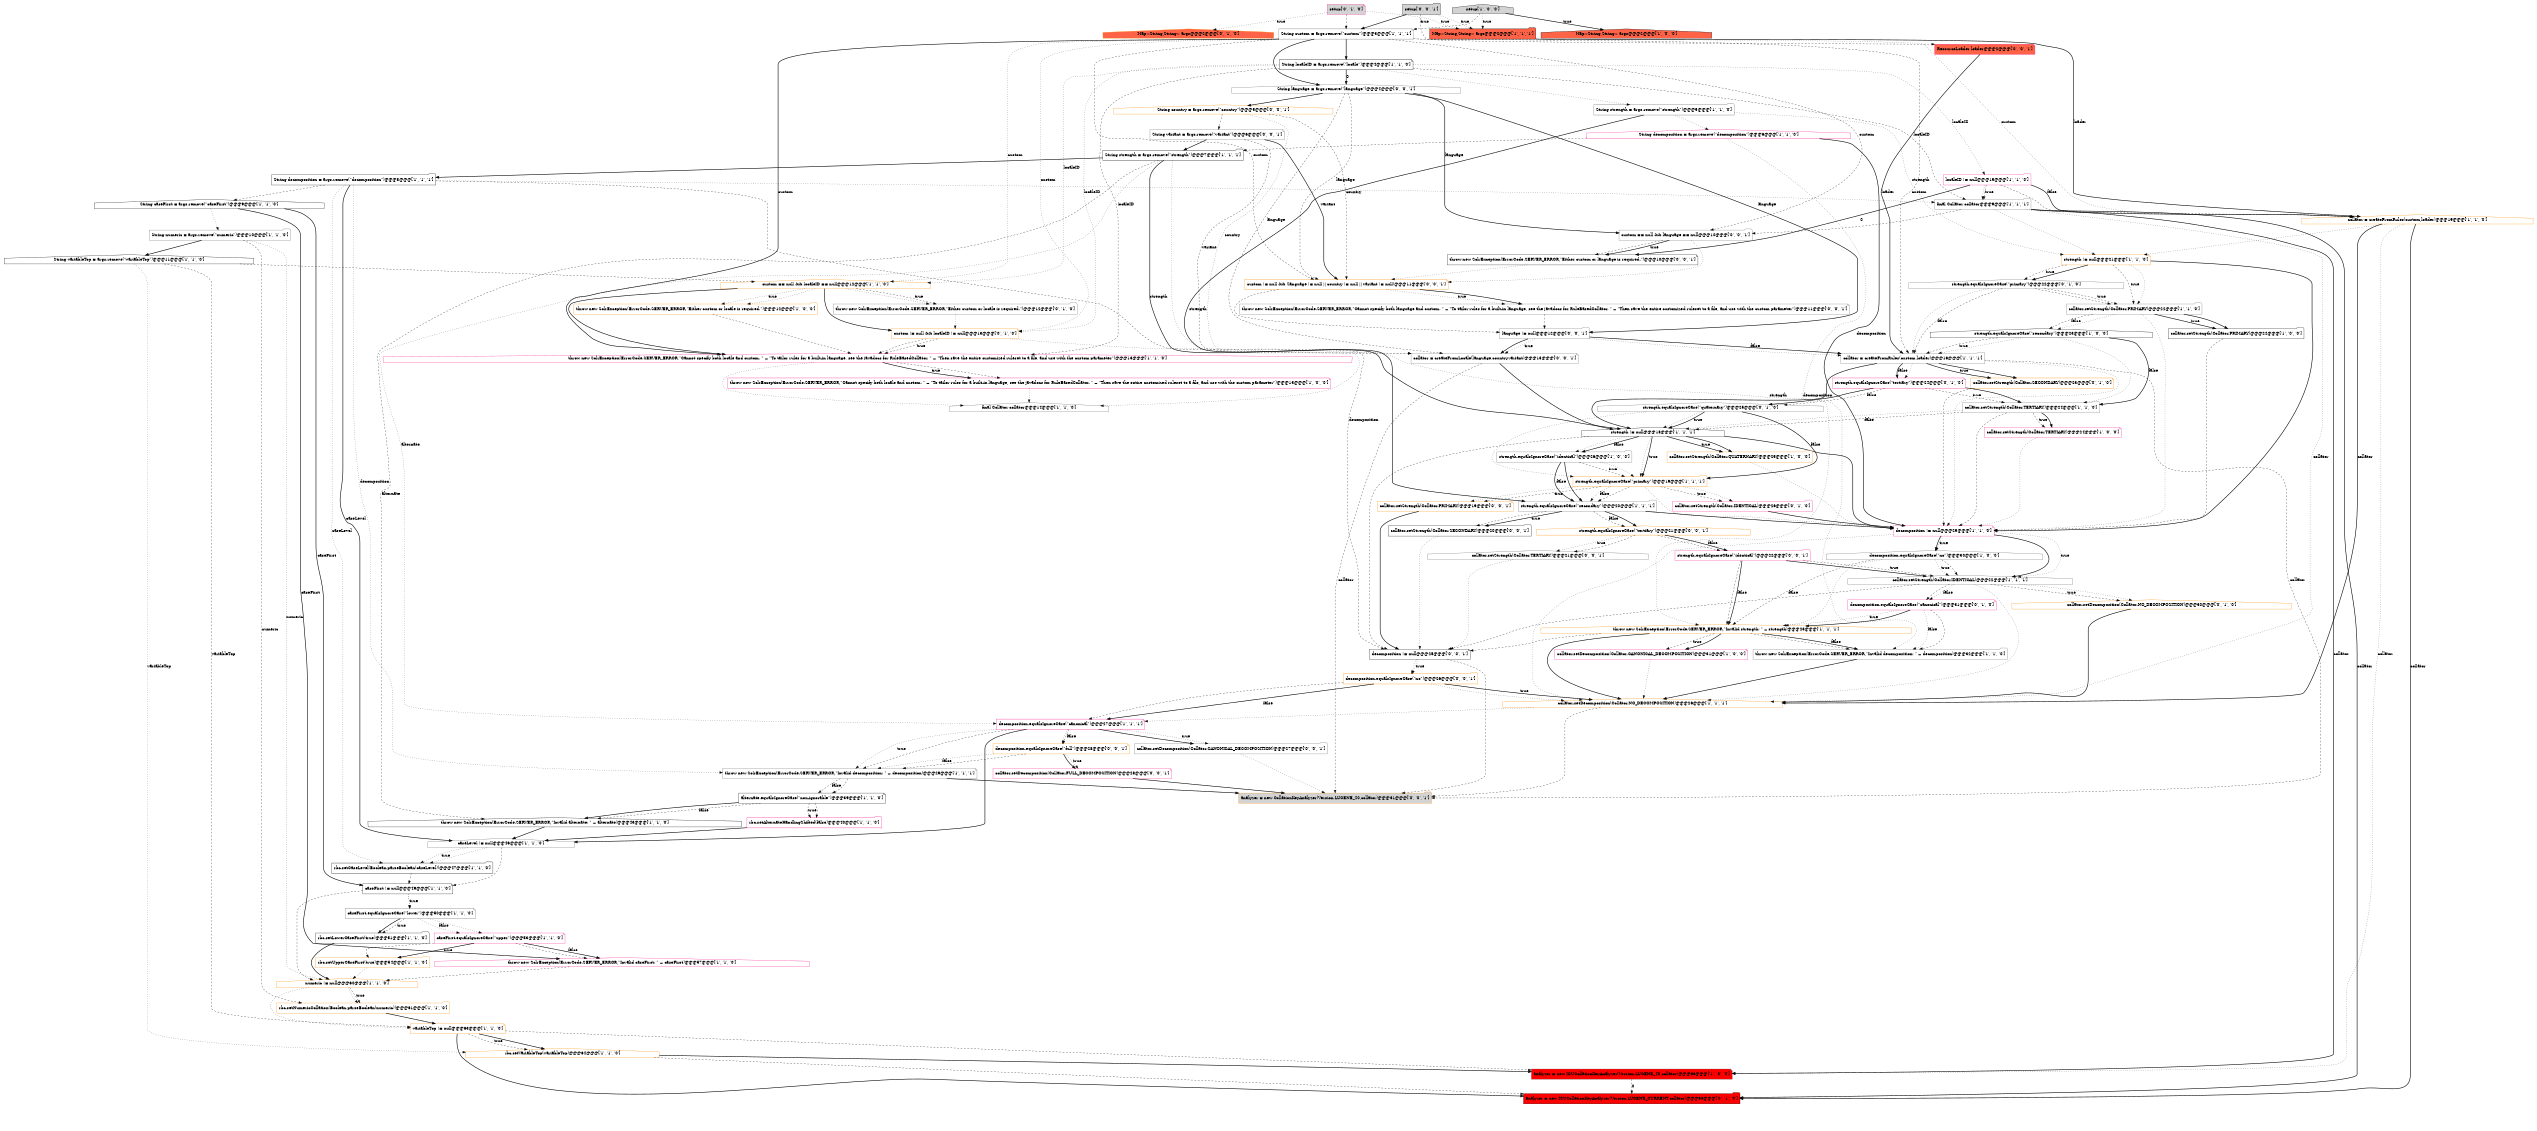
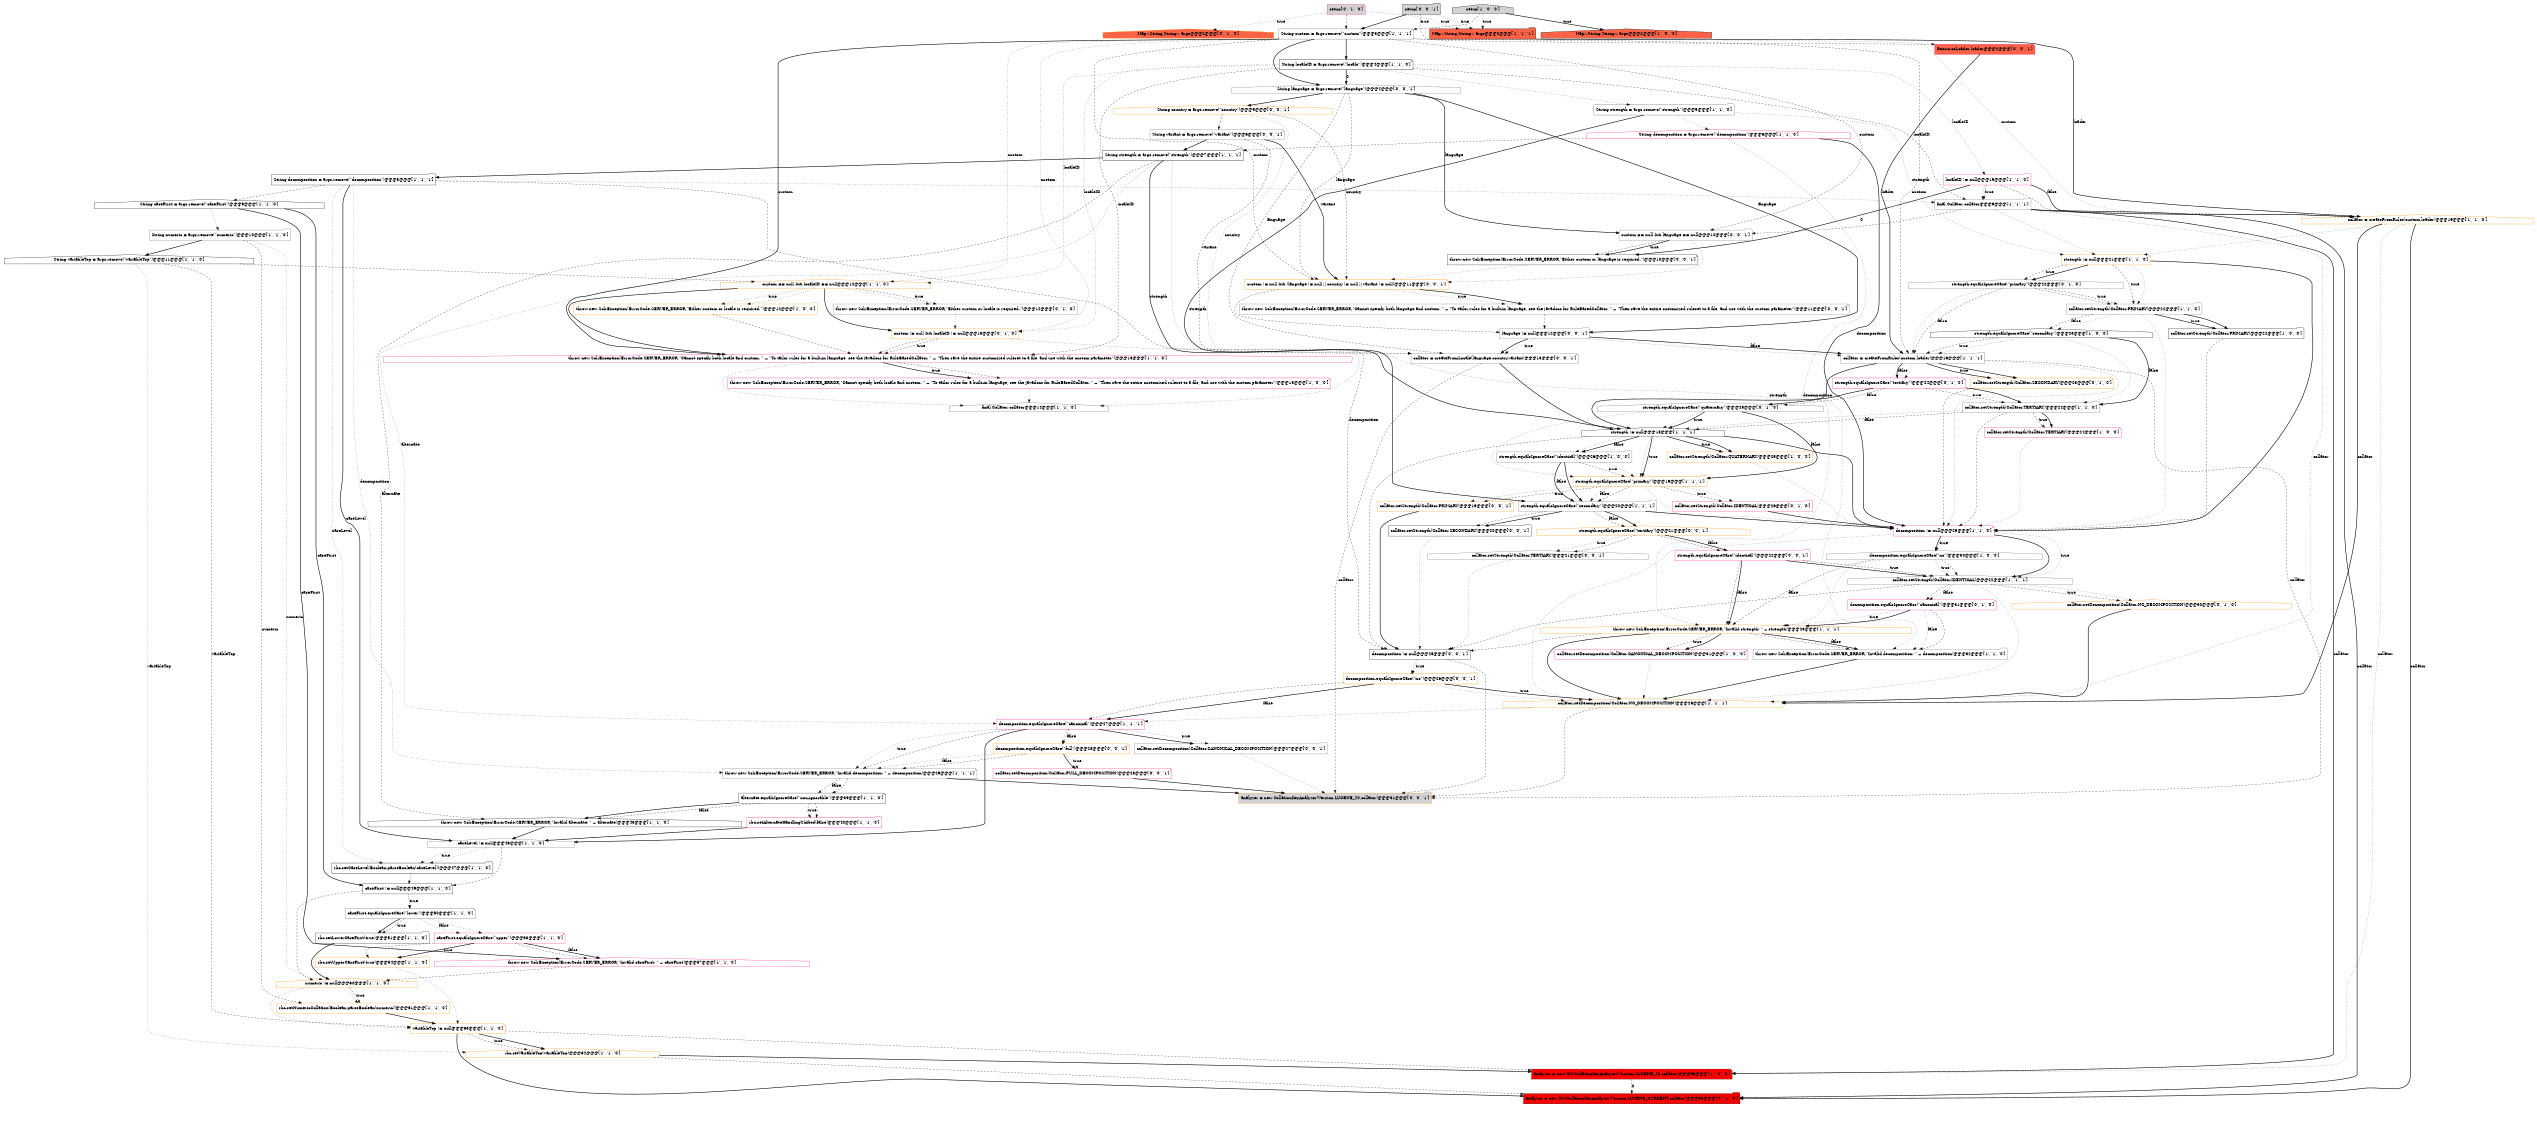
edge "rbc.setUpperCaseFirst(true)@@@54@@@['1', '1', '0']" -> "numeric != null@@@60@@@['1', '1', '0']": now "rbc.setUpperCaseFirst(true)@@@54@@@['1', '1', '0']" -> "variableTop != null@@@63@@@['1', '1', '0']"
